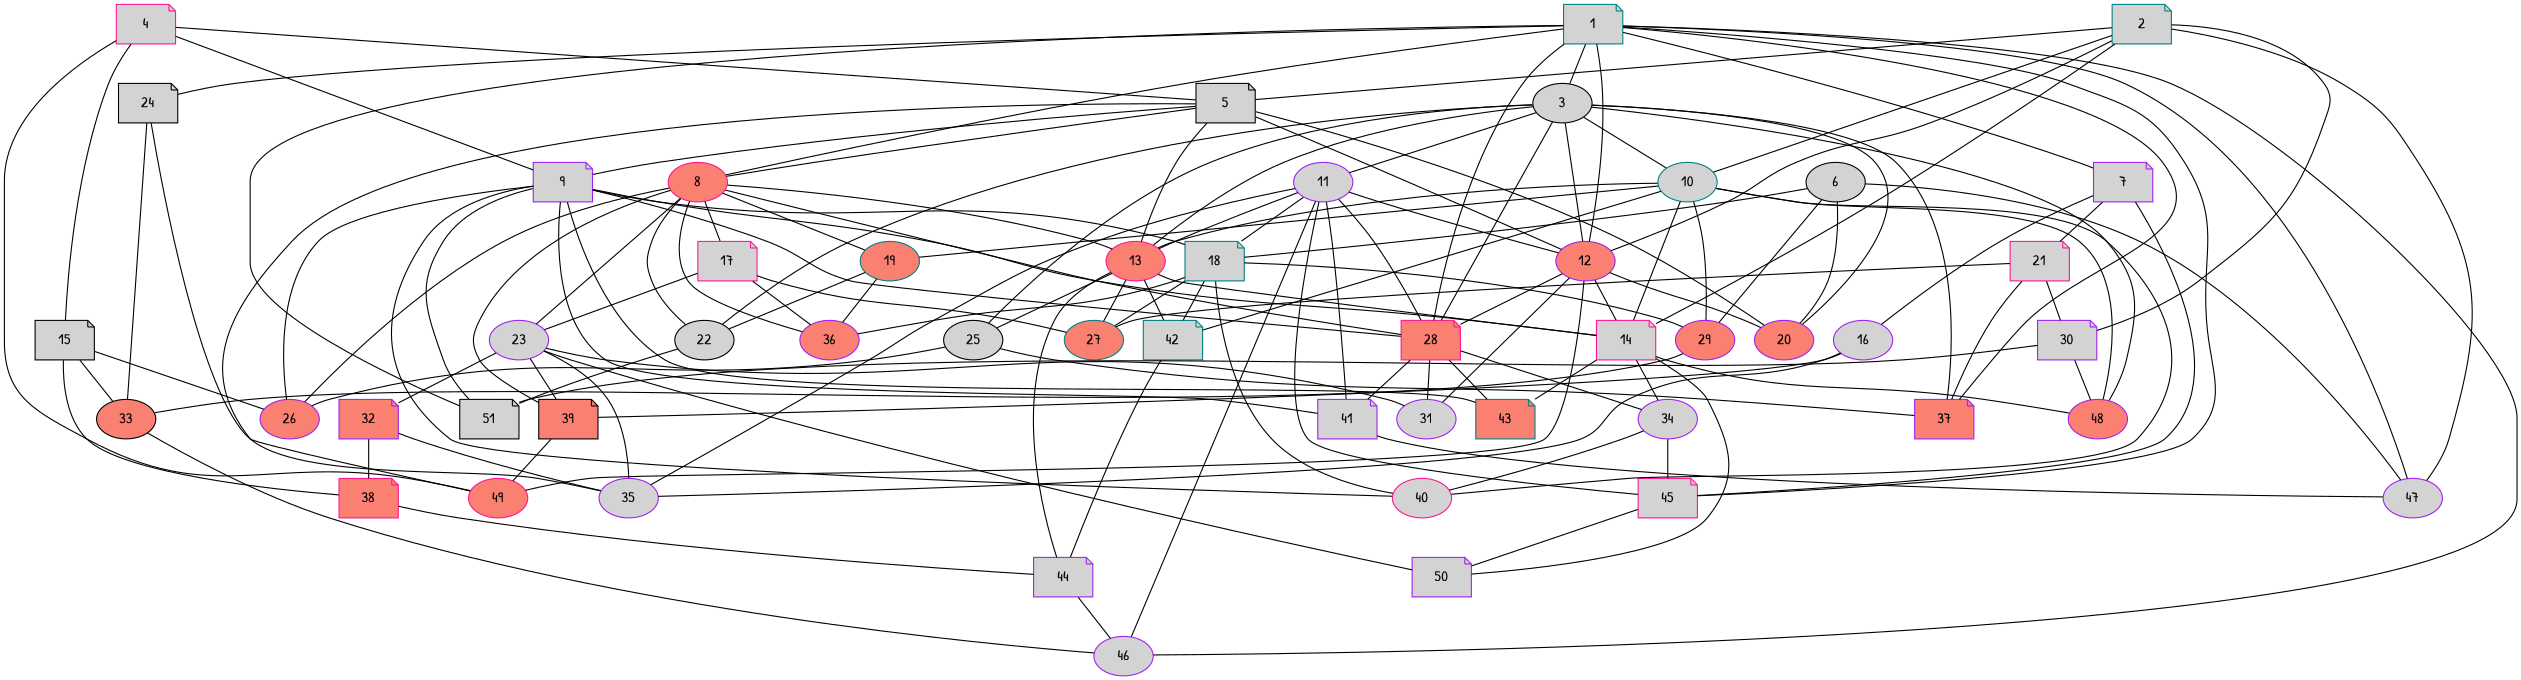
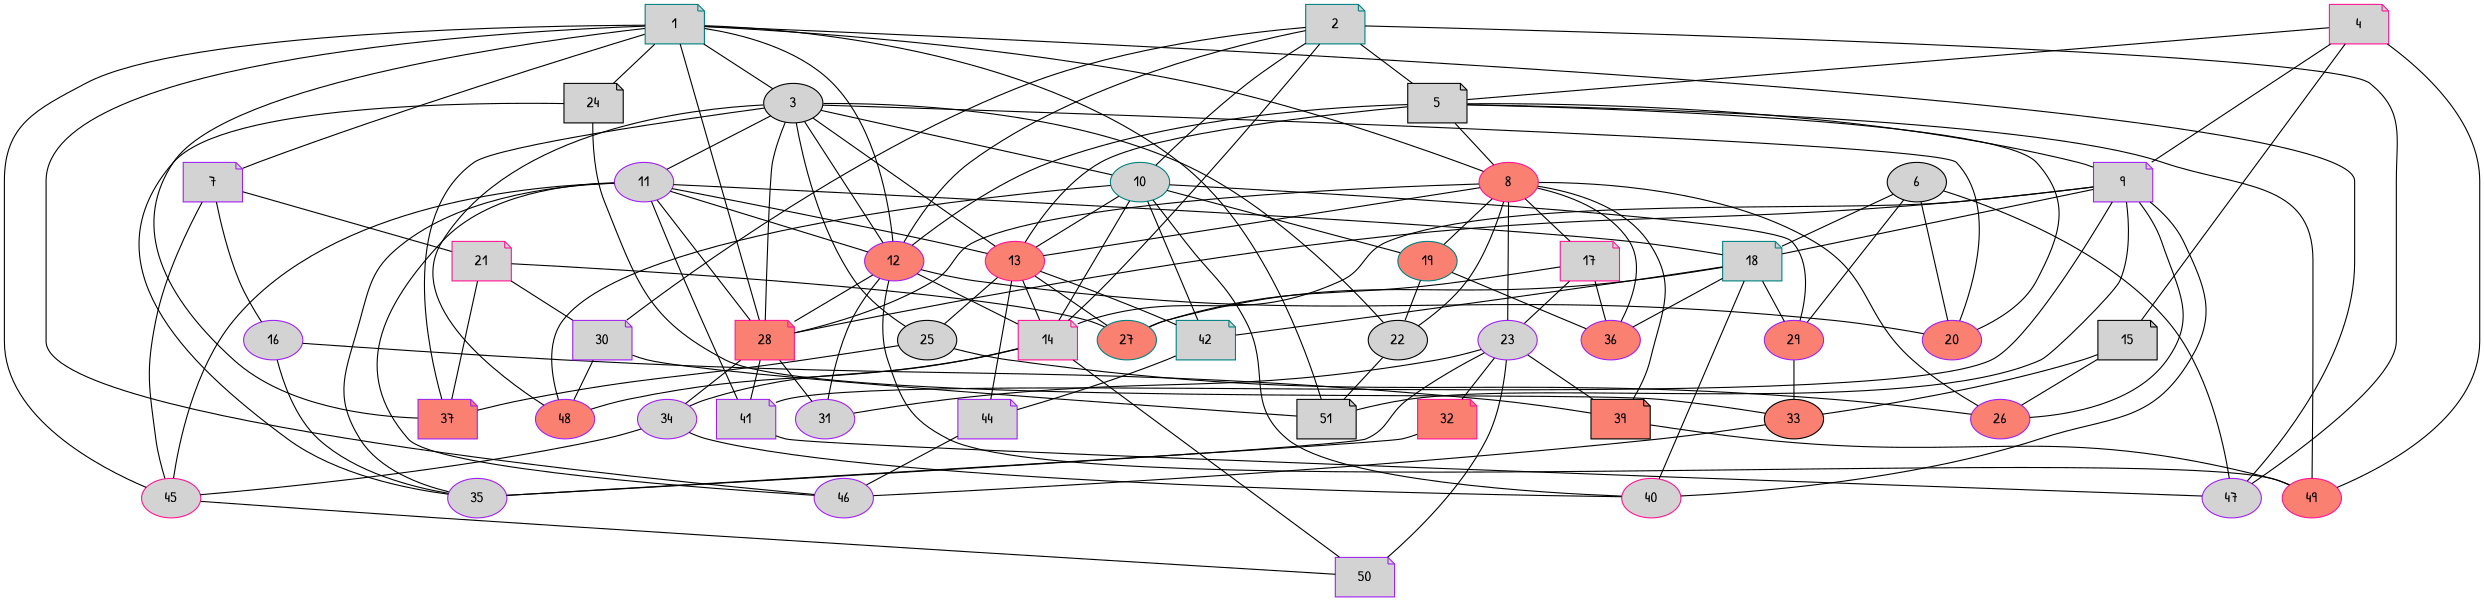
node "32": color purple -> deeppink
node "43": removed
node "38": removed
node "45": shape note -> ellipse
